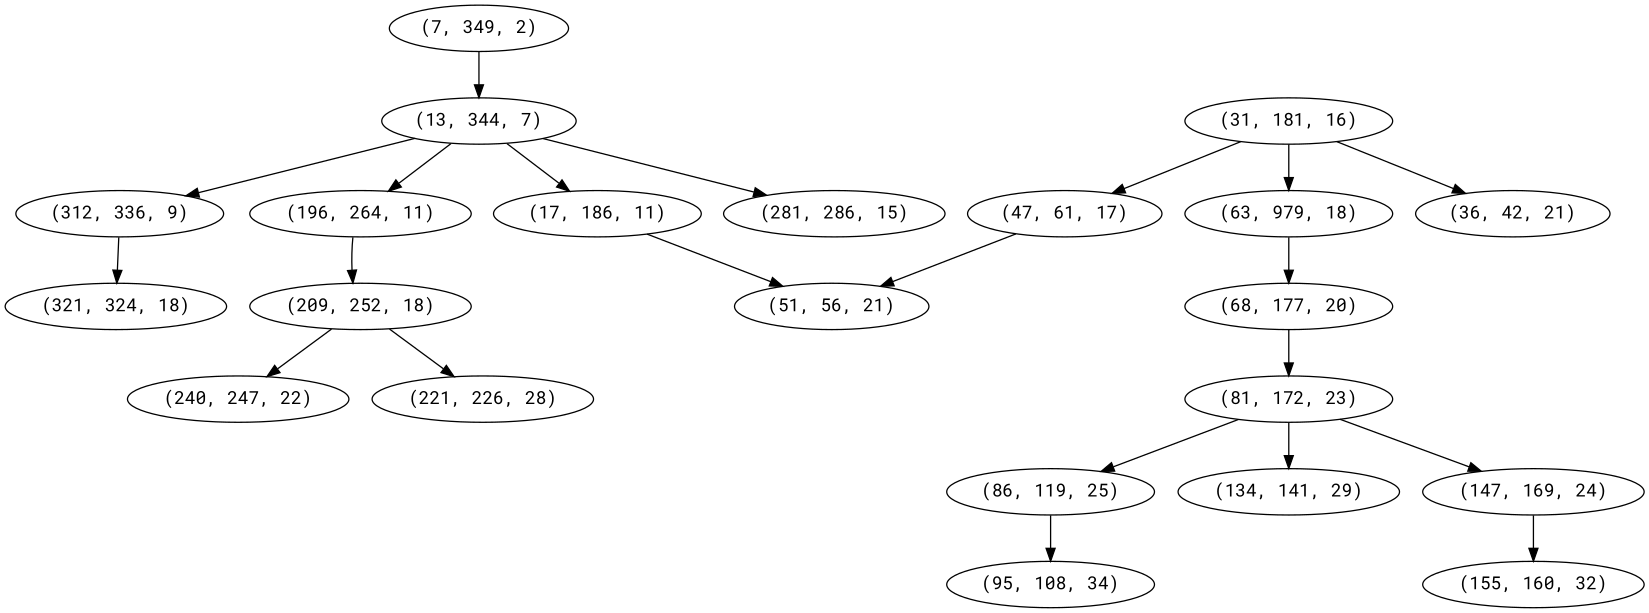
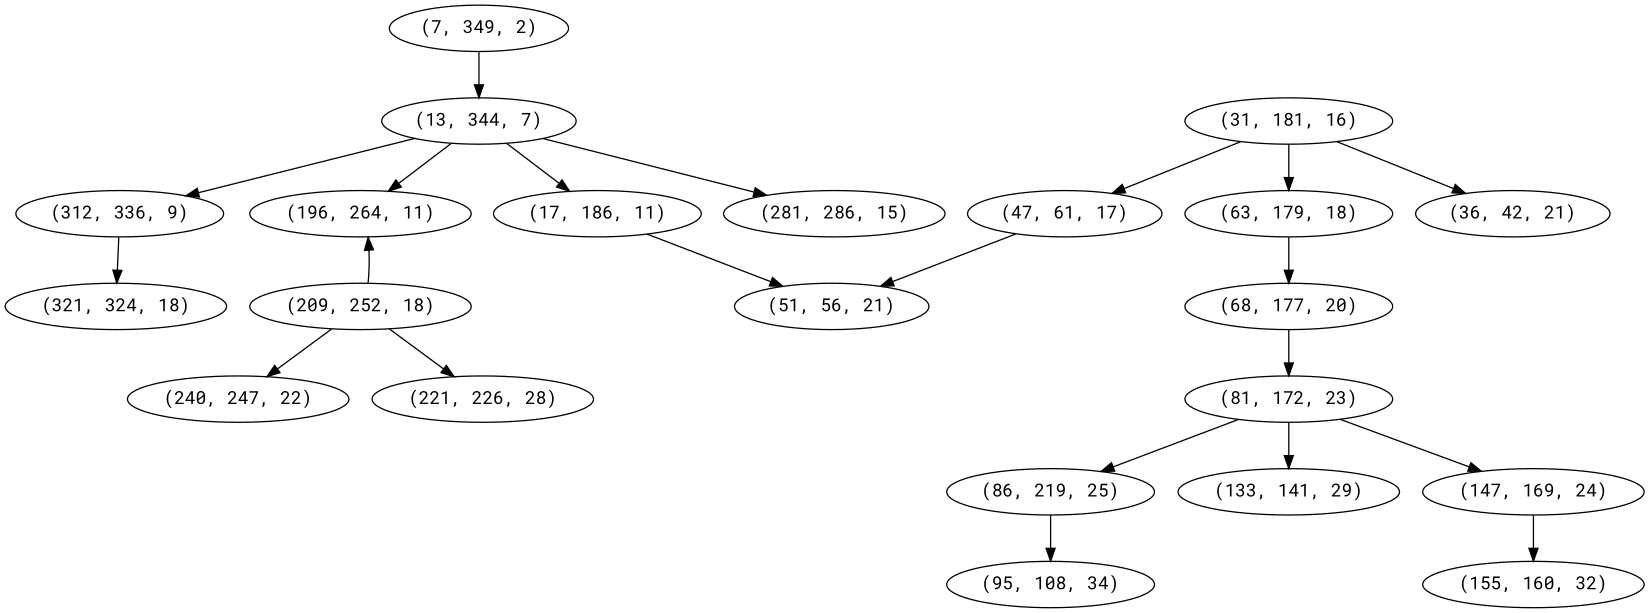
node "(63, 979, 18)": label "(63, 979, 18)" -> "(63, 179, 18)"
edge "(196, 264, 11)" -> "(209, 252, 18)": reversed
node "(86, 119, 25)": label "(86, 119, 25)" -> "(86, 219, 25)"
node "(134, 141, 29)": label "(134, 141, 29)" -> "(133, 141, 29)"
